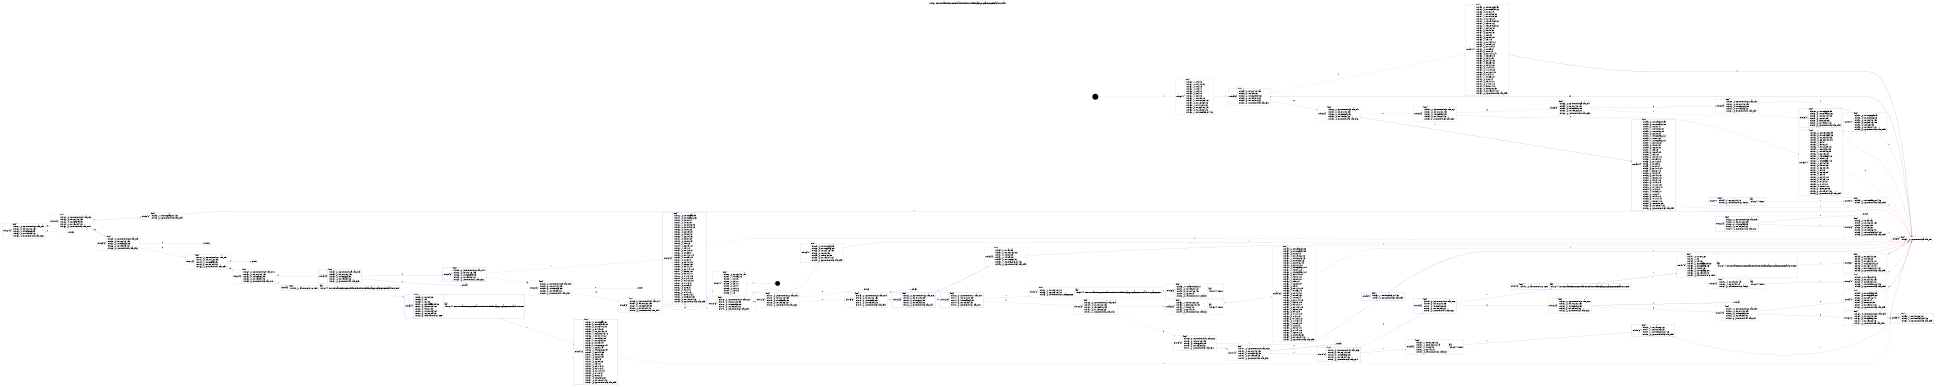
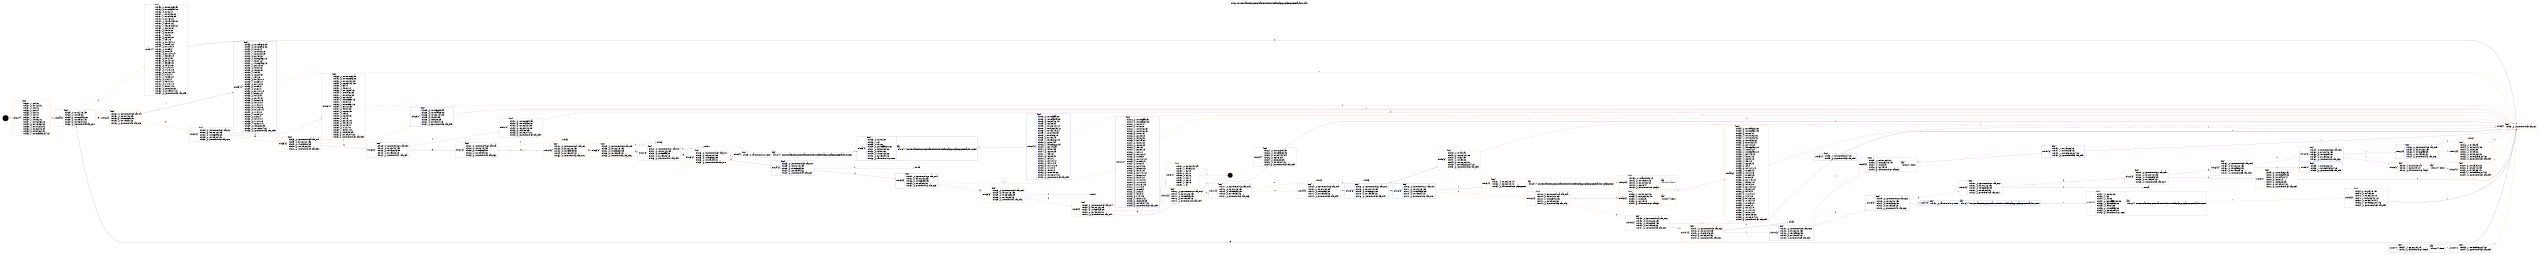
edge "0x40160e [25]" -> "0x401627 [25]": added, label "16"
node "0x40184d [25]": added
node "0x401d3c [12]": removed
